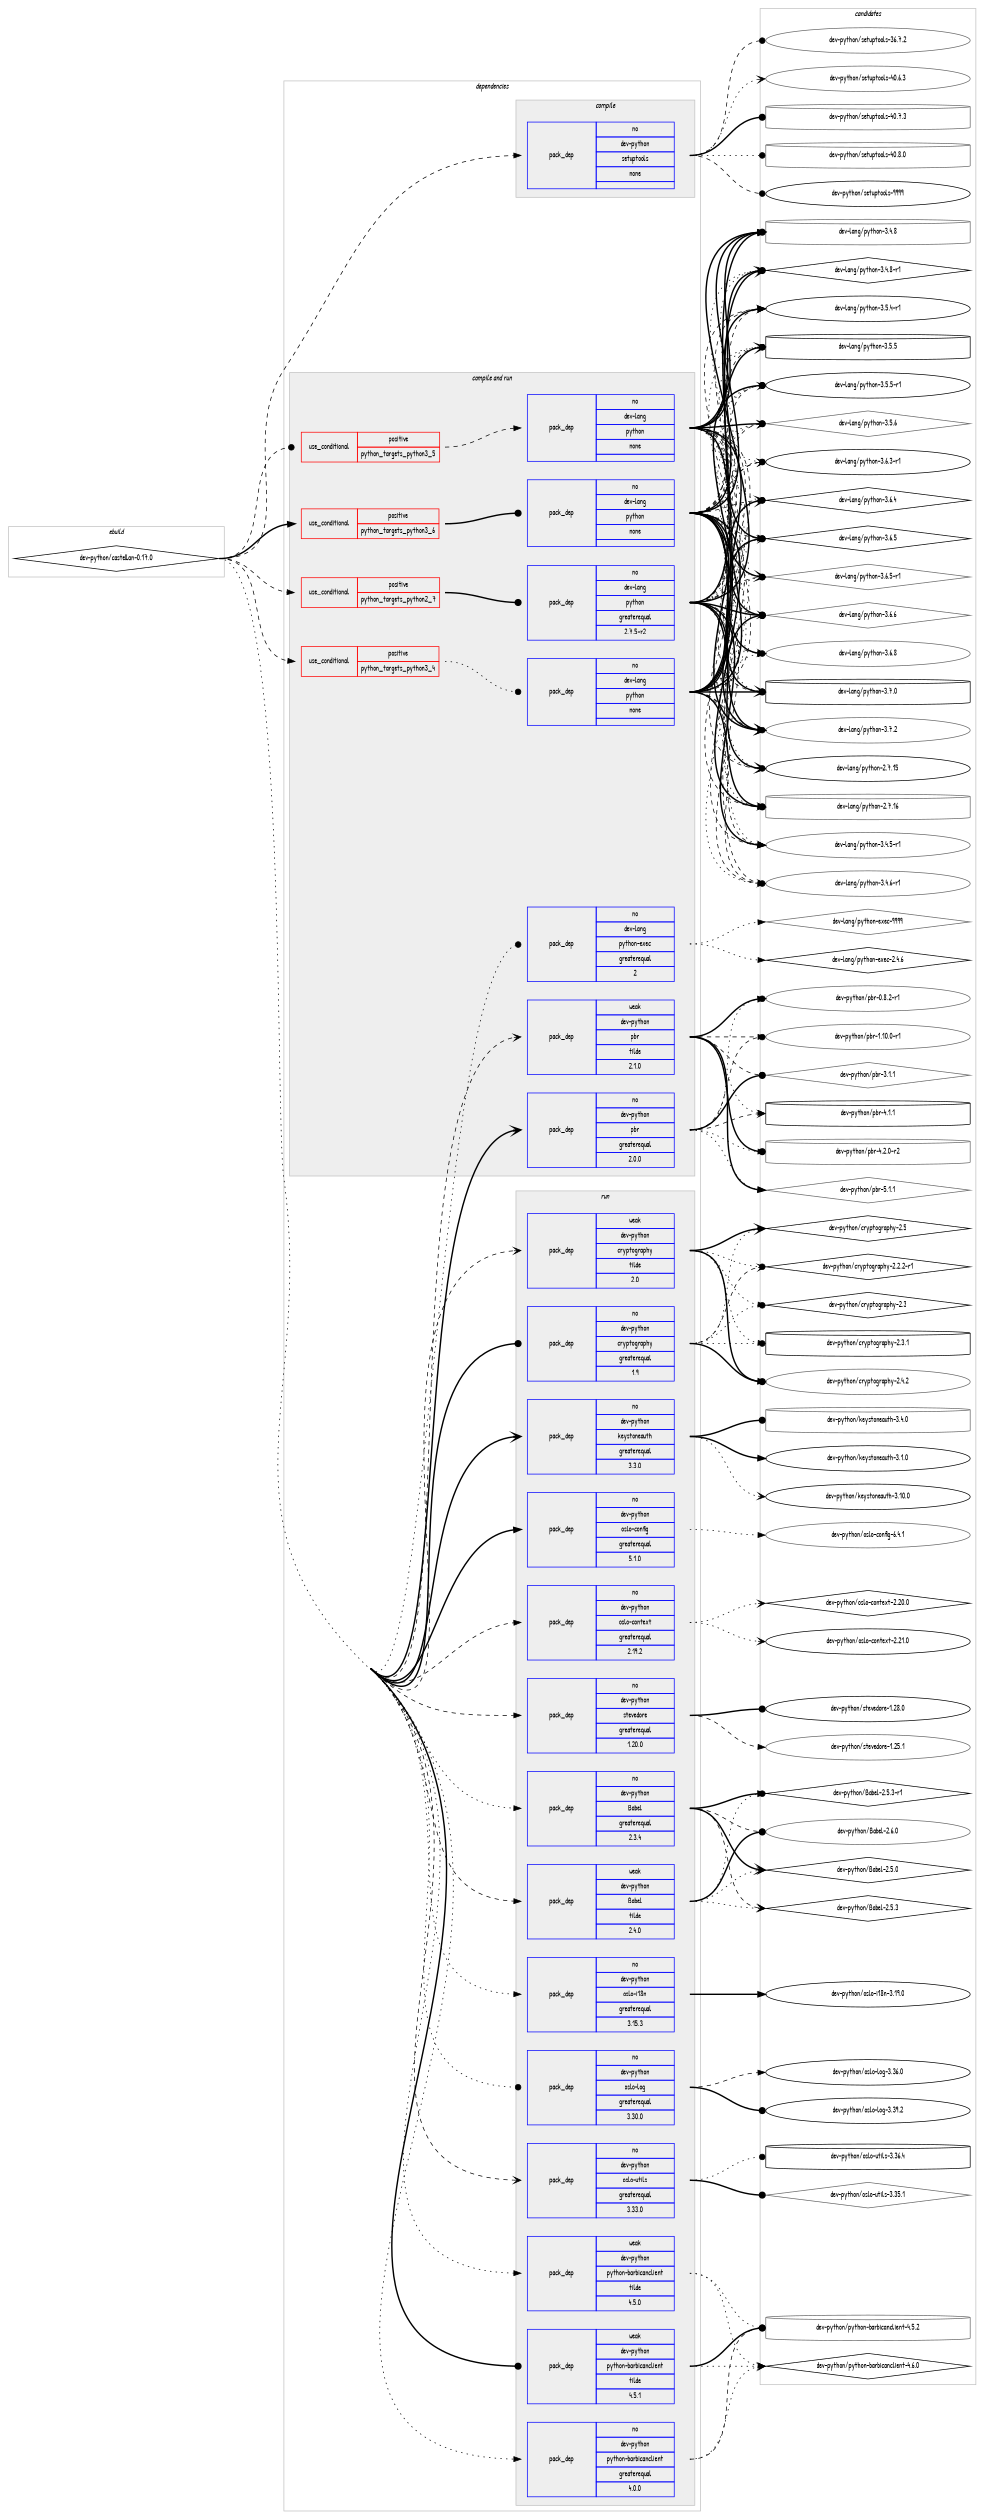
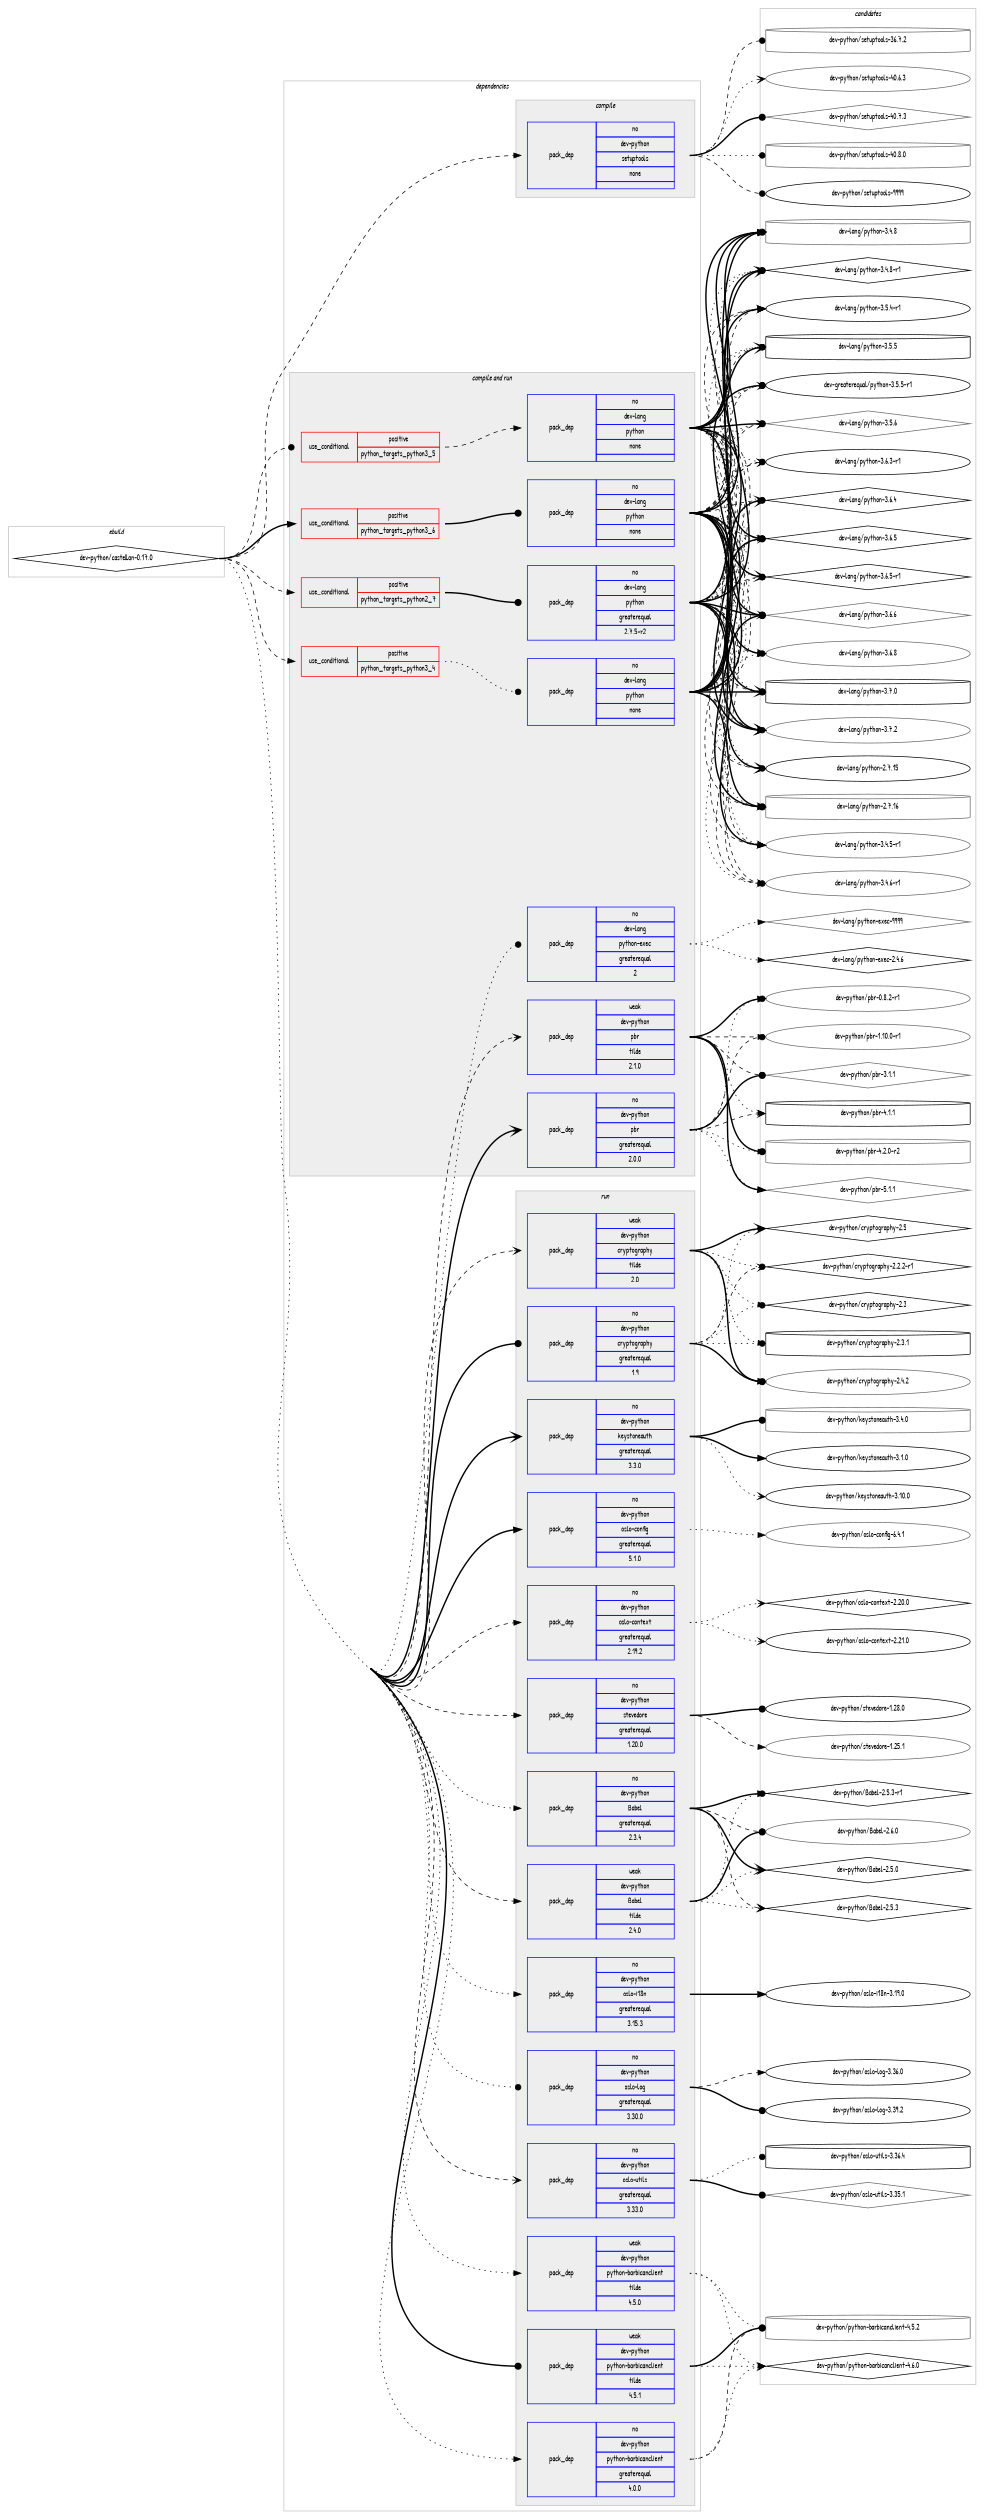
node "dev-python/setuptools-36.7.2": shape ellipse -> cylinder
node "dev-python/setuptools-40.7.3": shape cylinder -> diamond
node "dev-lang/python-3.5.5-r1": label "dev-lang/python-3.5.5-r1" -> "dev-greaterequal/python-3.5.5-r1"
node "dev-lang/python-3.6.5-r1": color gray40 -> black
